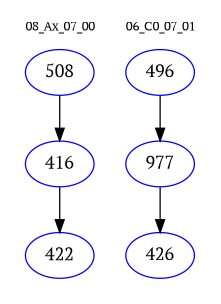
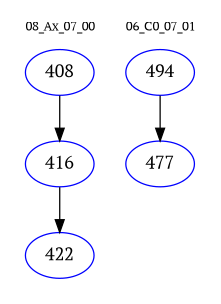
node "508": label "508" -> "408"
node "496": label "496" -> "494"
node "977": label "977" -> "477"
node "426": removed
